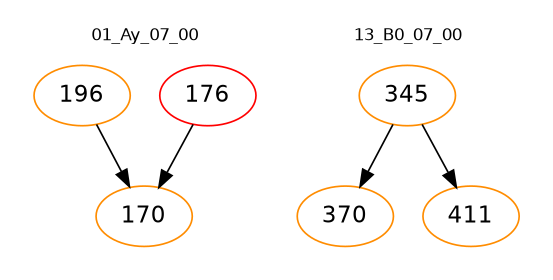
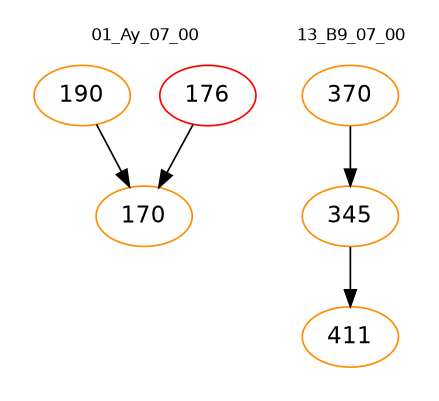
cluster "13_B0_07_00": label "13_B0_07_00" -> "13_B9_07_00"
node "196": label "196" -> "190"
edge "345" -> "370": reversed
